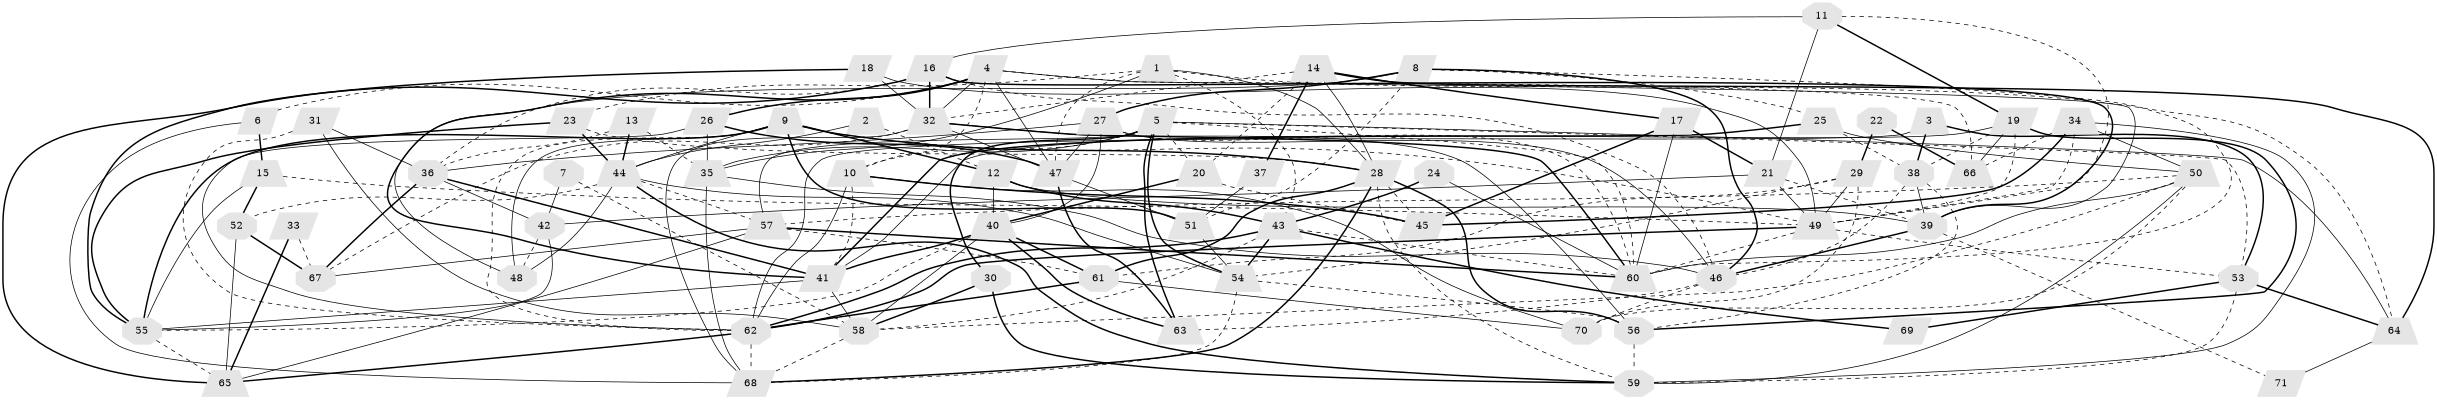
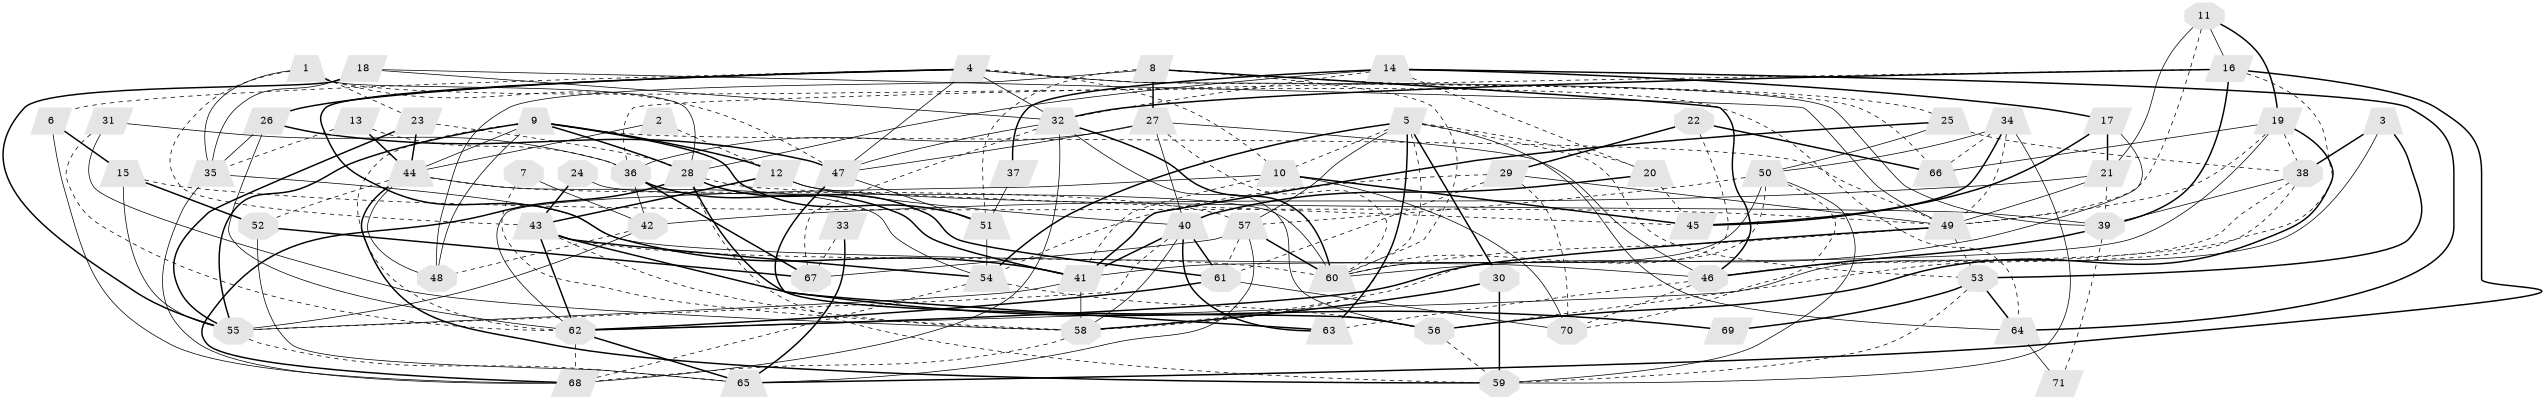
edge "5" -- "35": now "18" -- "35"
edge "22" -- "58": added
